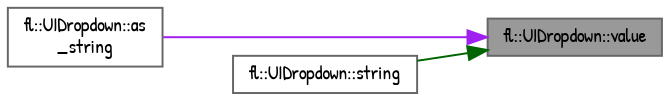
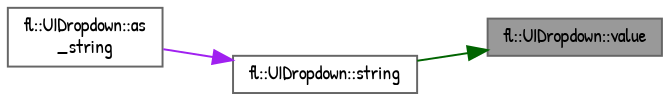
edge "fl::UIDropdown::as _string" -> "fl::UIDropdown::value": now "fl::UIDropdown::as _string" -> "fl::UIDropdown::string"
